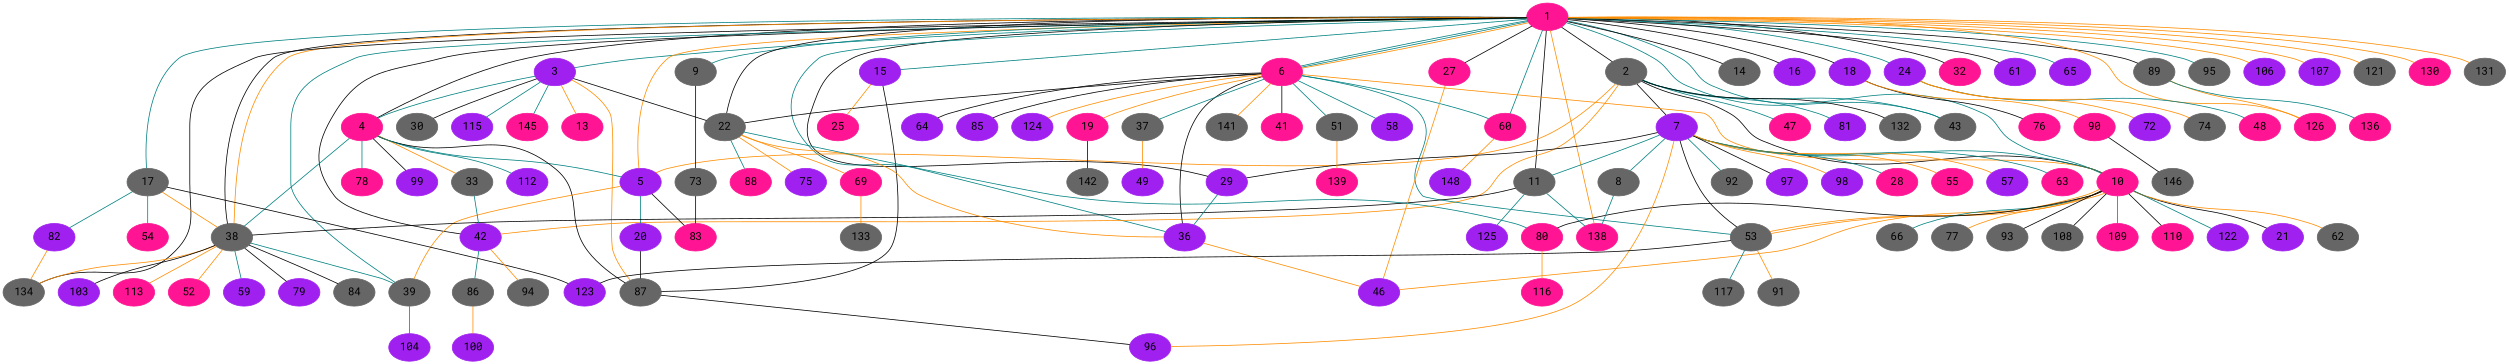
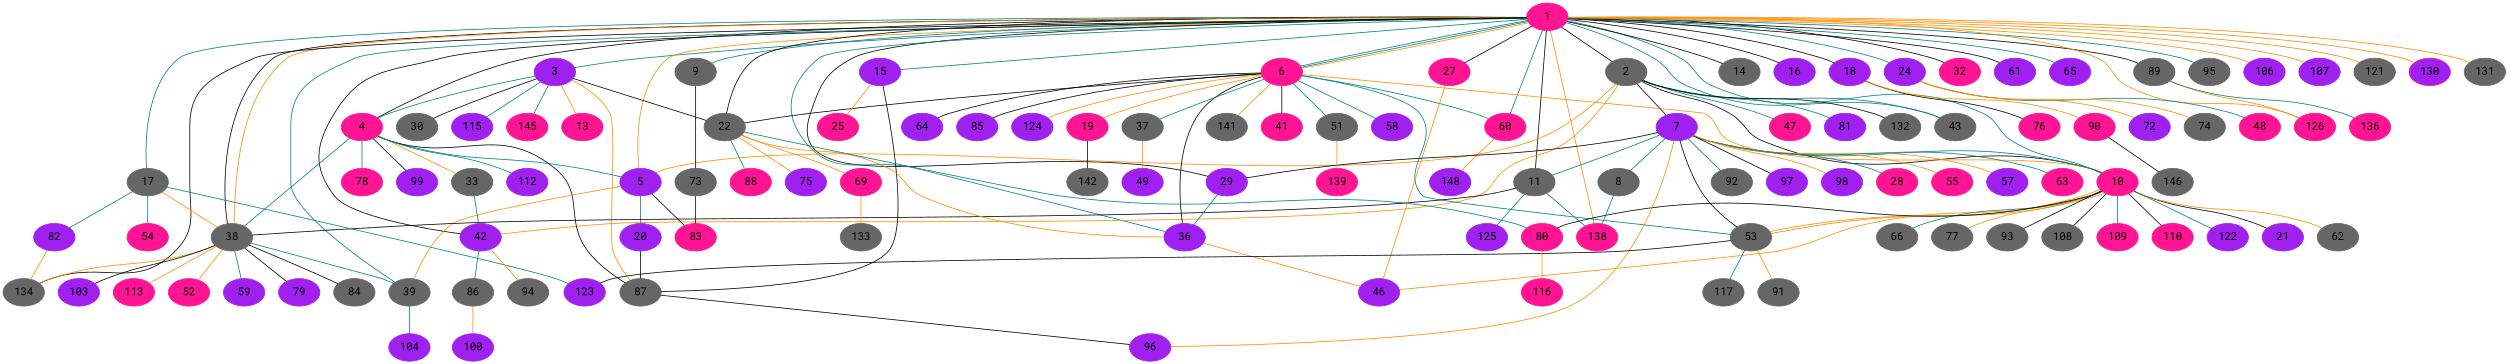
node "130": fillcolor deeppink -> purple
edge "17" -- "123": color black -> teal
